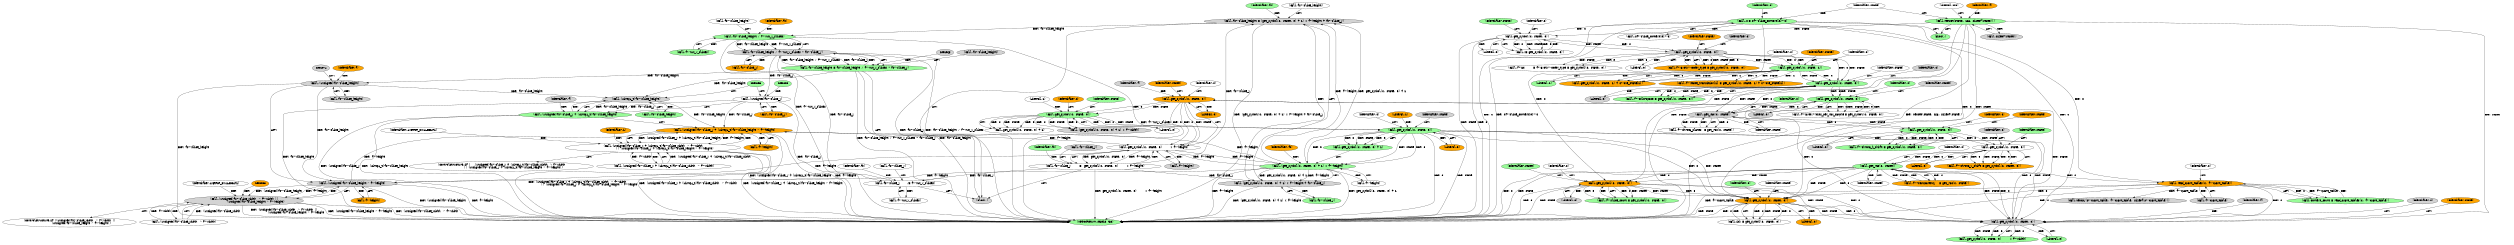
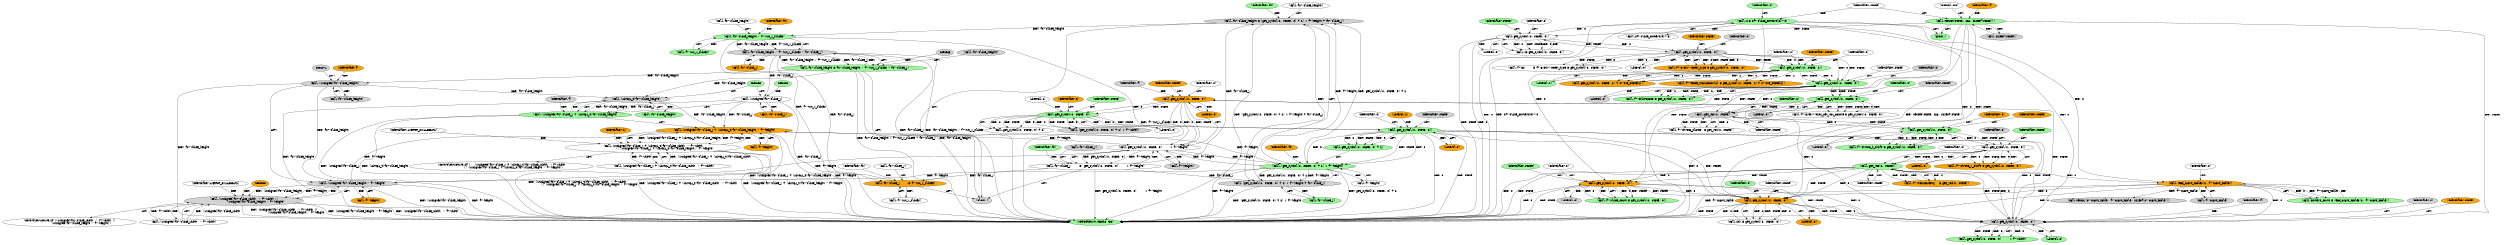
edge "(Call,sizeof(state))" -> "(Call,memset(state, 128, sizeof(state)))": label "AST: " -> "CFG: "
node "(Call,fs->slice_y     /= f->num_v_slices)": fillcolor white -> orange
